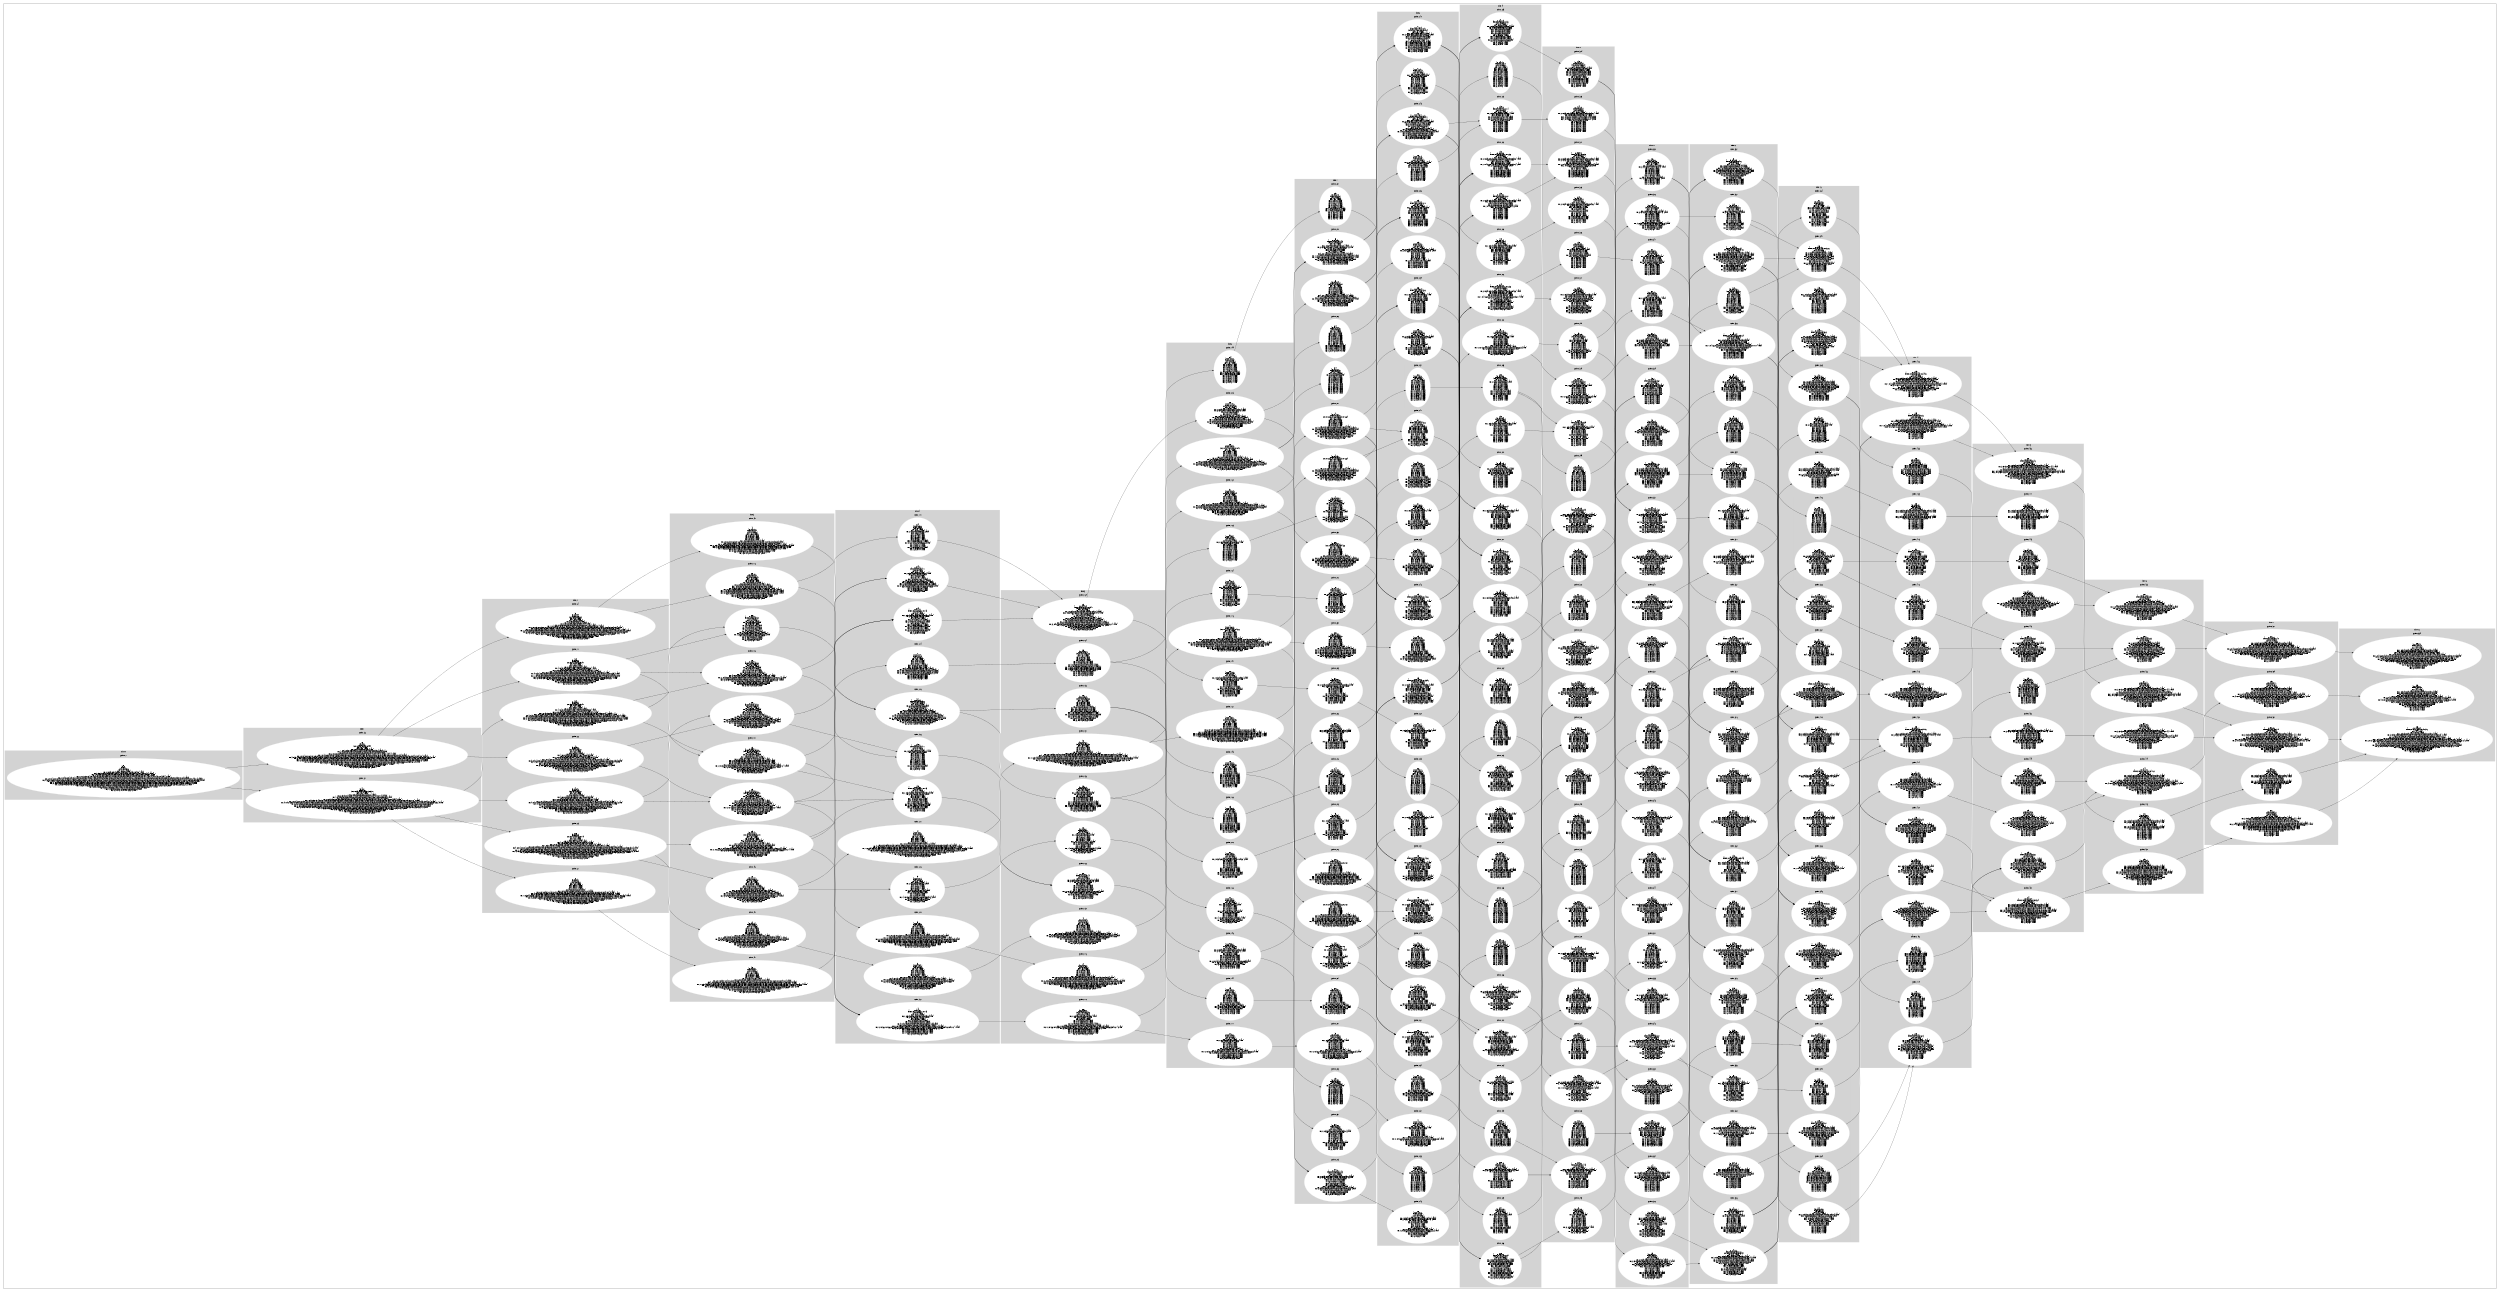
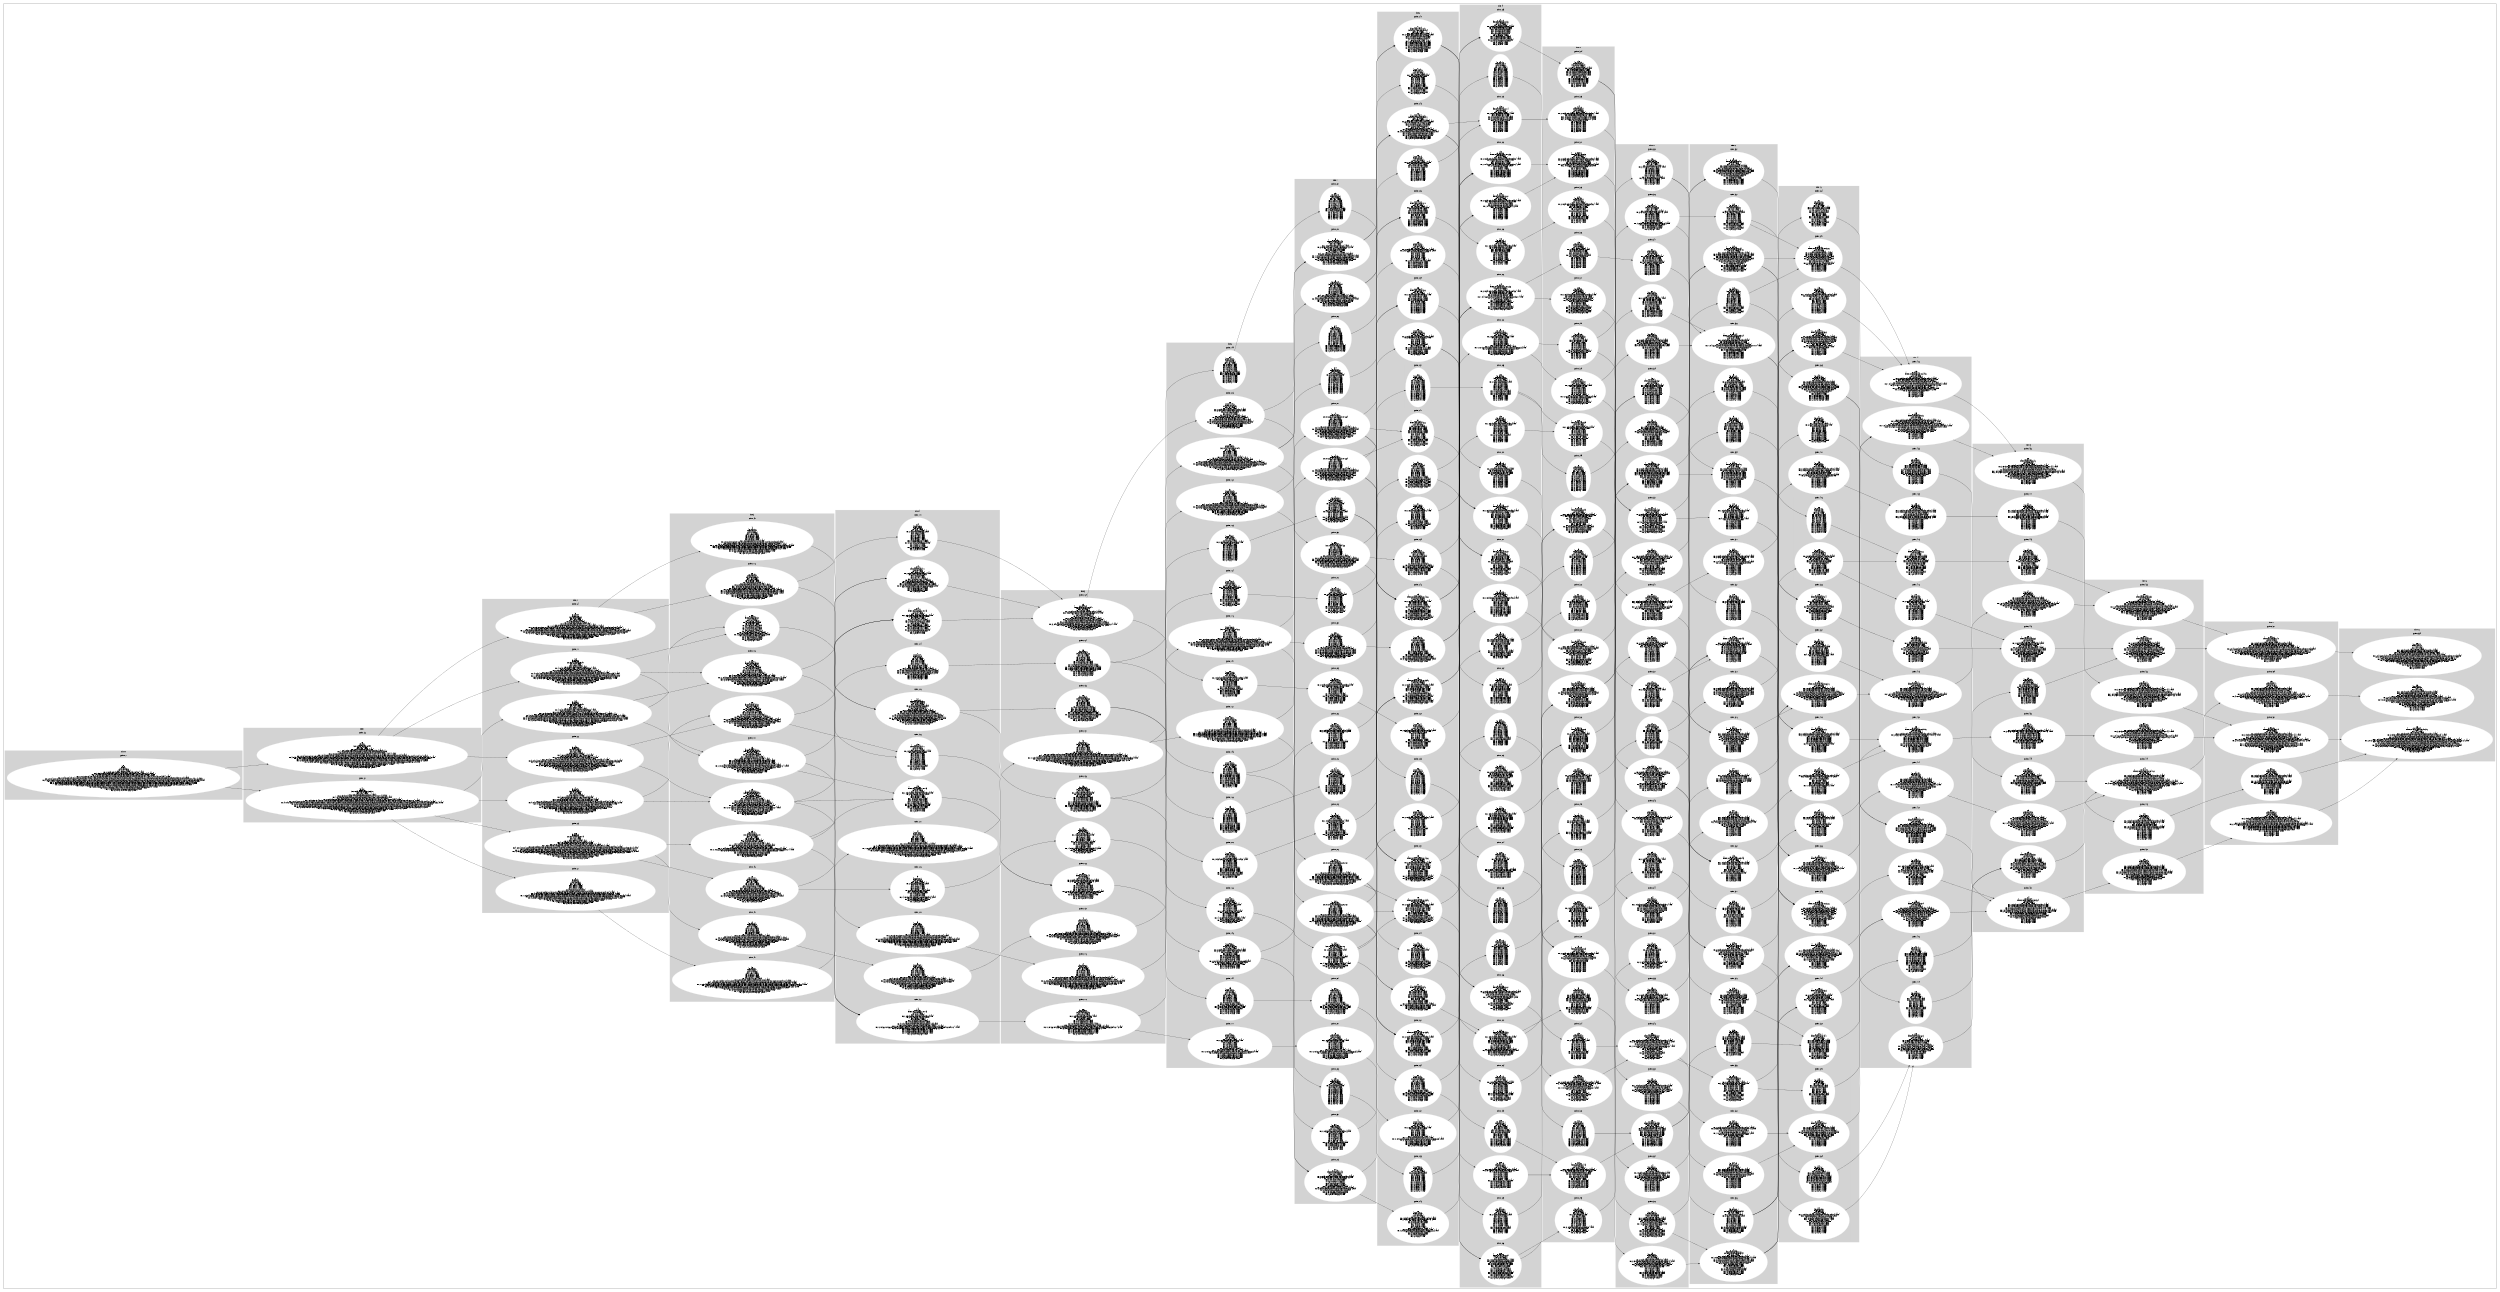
cluster "Parents: 408": label "Parents: 408" -> "Action: 408"
